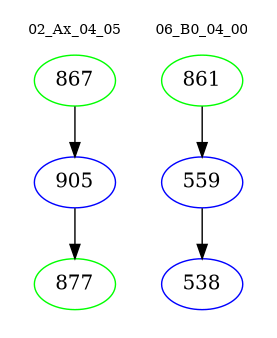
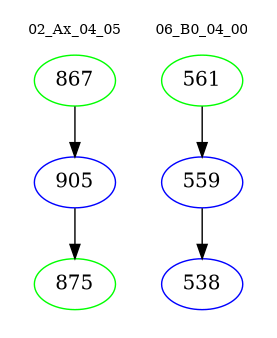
node "861": label "861" -> "561"
node "877": label "877" -> "875"
